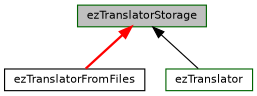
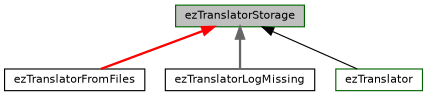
node "ezTranslatorLogMissing": added
